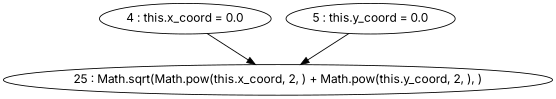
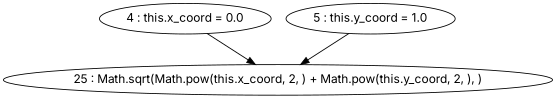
node "5 : this.y_coord = 0.0": label "5 : this.y_coord = 0.0" -> "5 : this.y_coord = 1.0"
